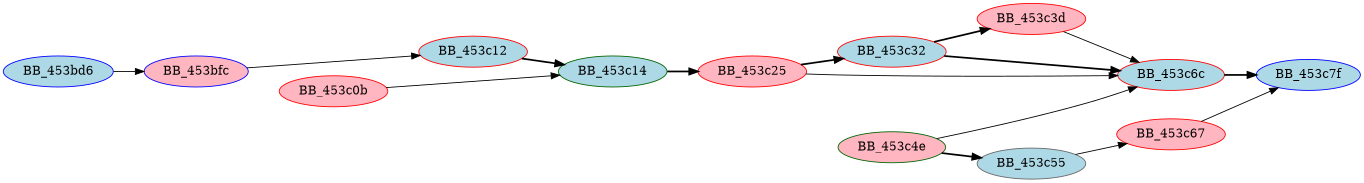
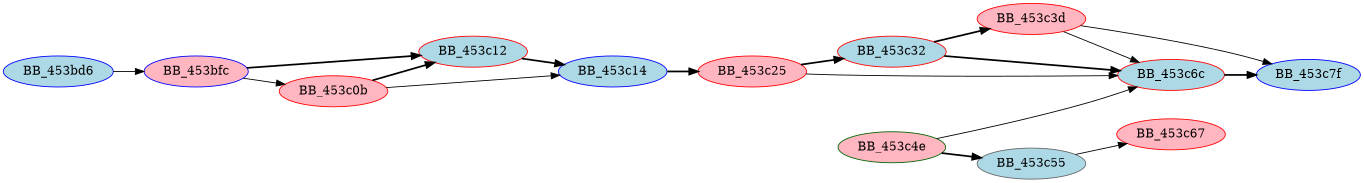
edge "BB_453bfc" -> "BB_453c12": style solid -> bold
node "BB_453c14": color darkgreen -> blue
edge "BB_453c0b" -> "BB_453c12": added
edge "BB_453bfc" -> "BB_453c0b": added
edge "BB_453c67" -> "BB_453c7f": now "BB_453c3d" -> "BB_453c7f"
